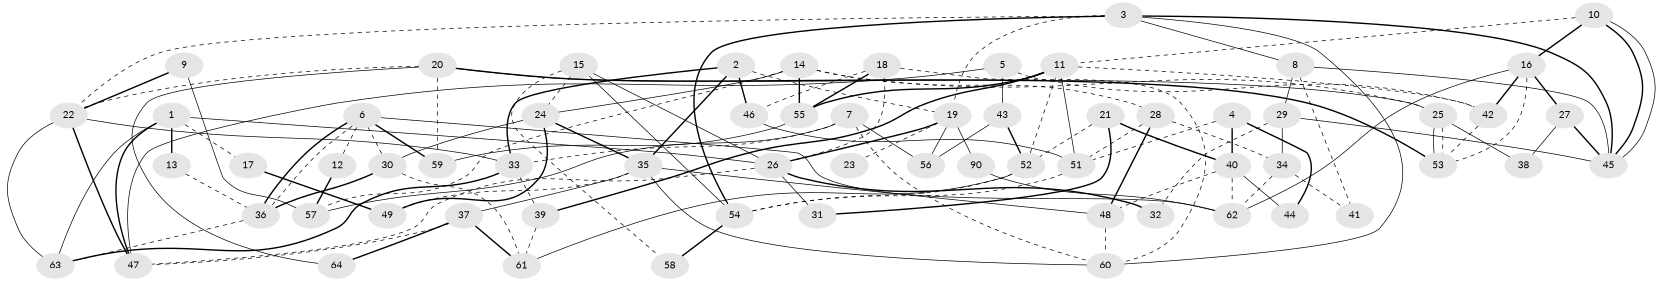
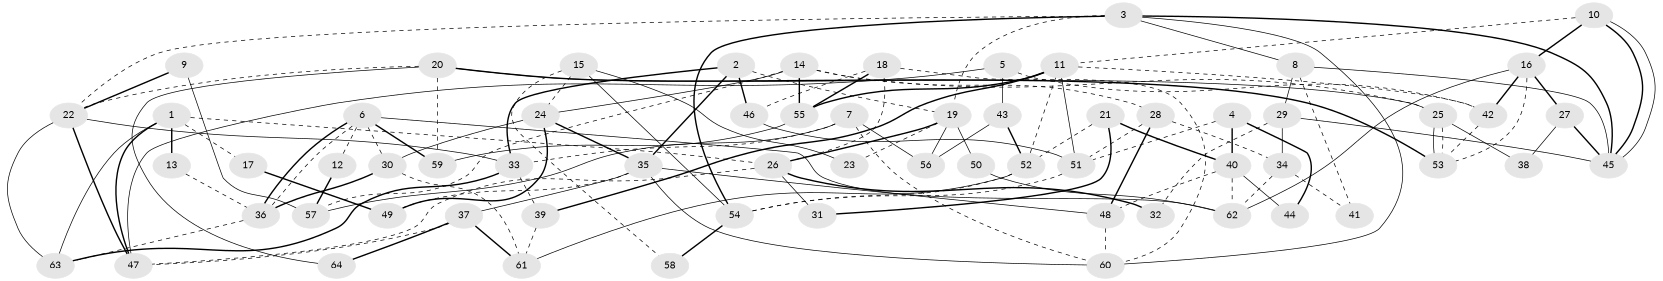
edge "15" -- "26": now "15" -- "23"
edge "1" -- "26": style solid -> dashed
node "90": label "90" -> "50"
